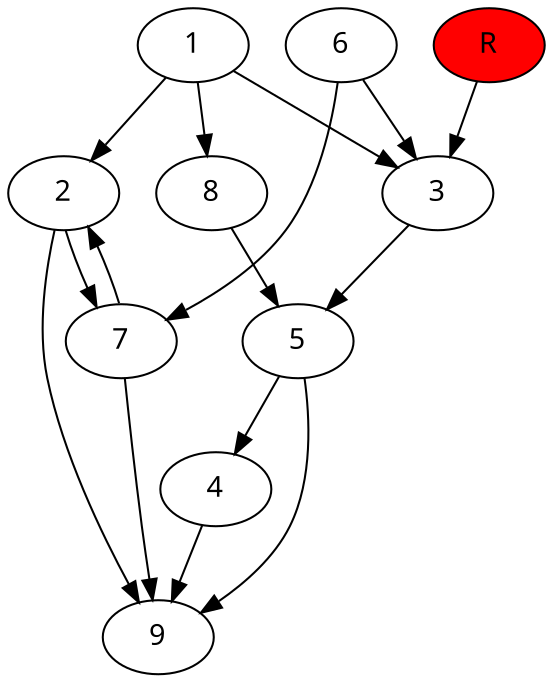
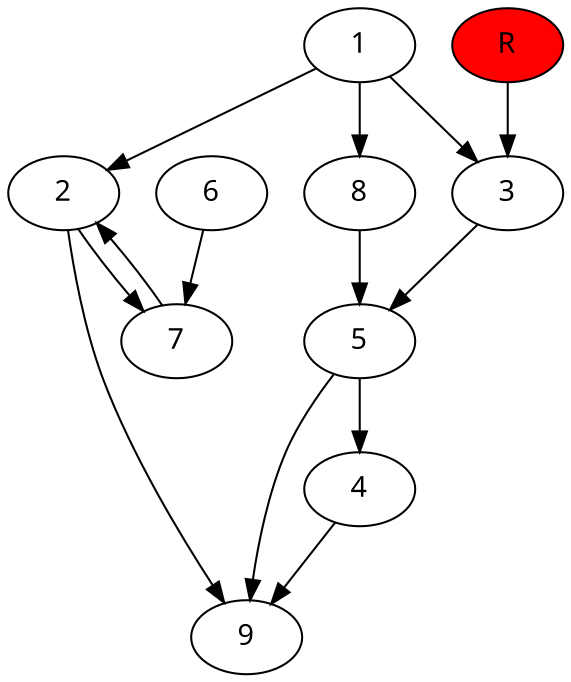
edge "6" -> "3": removed
edge "7" -> "9": removed
